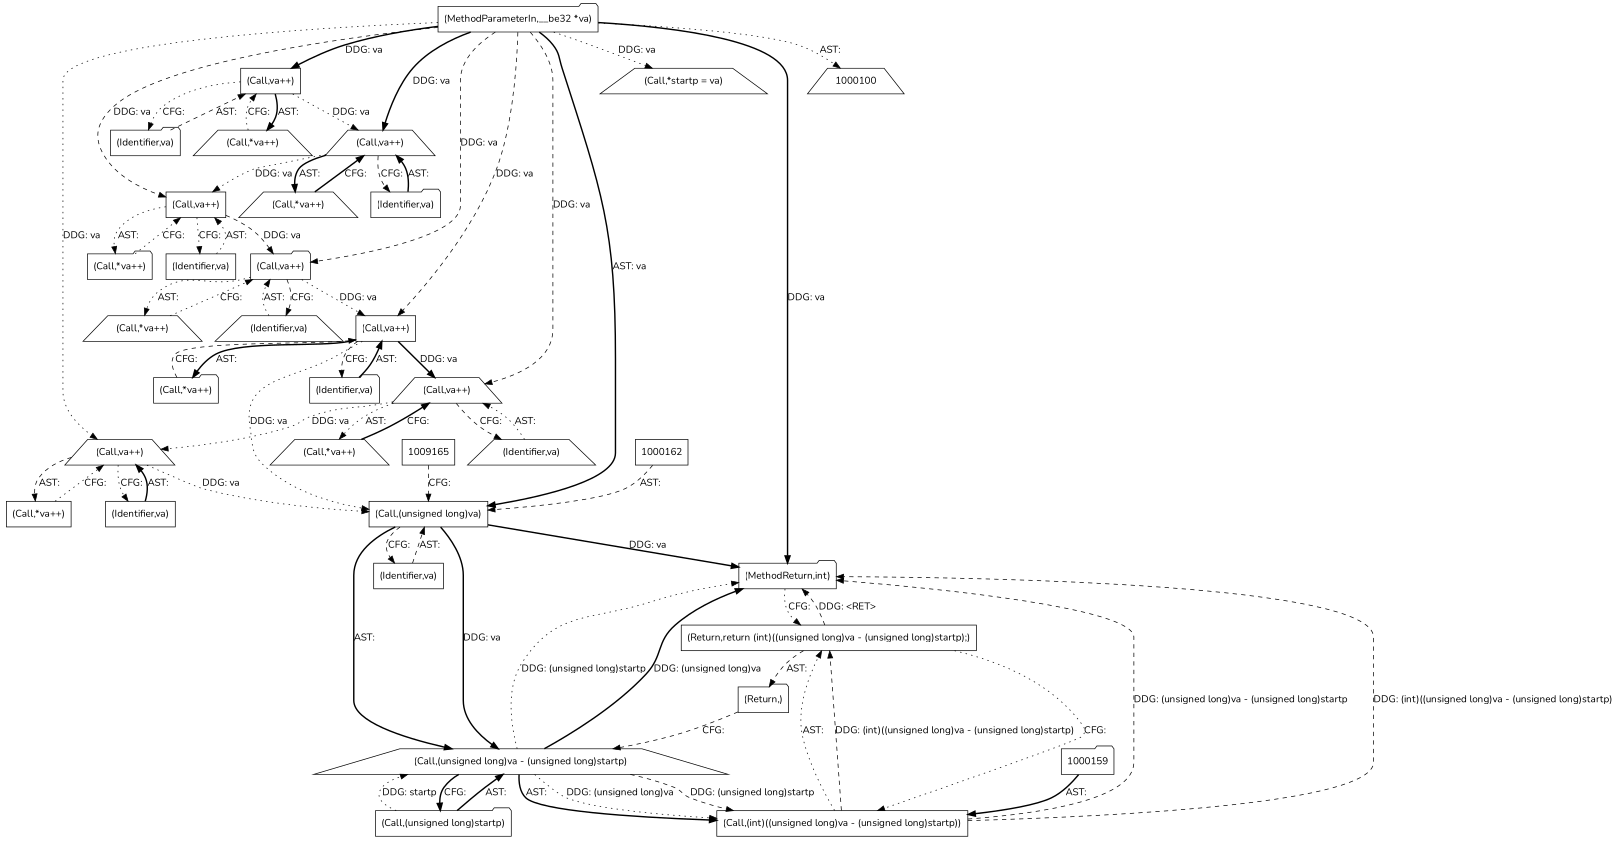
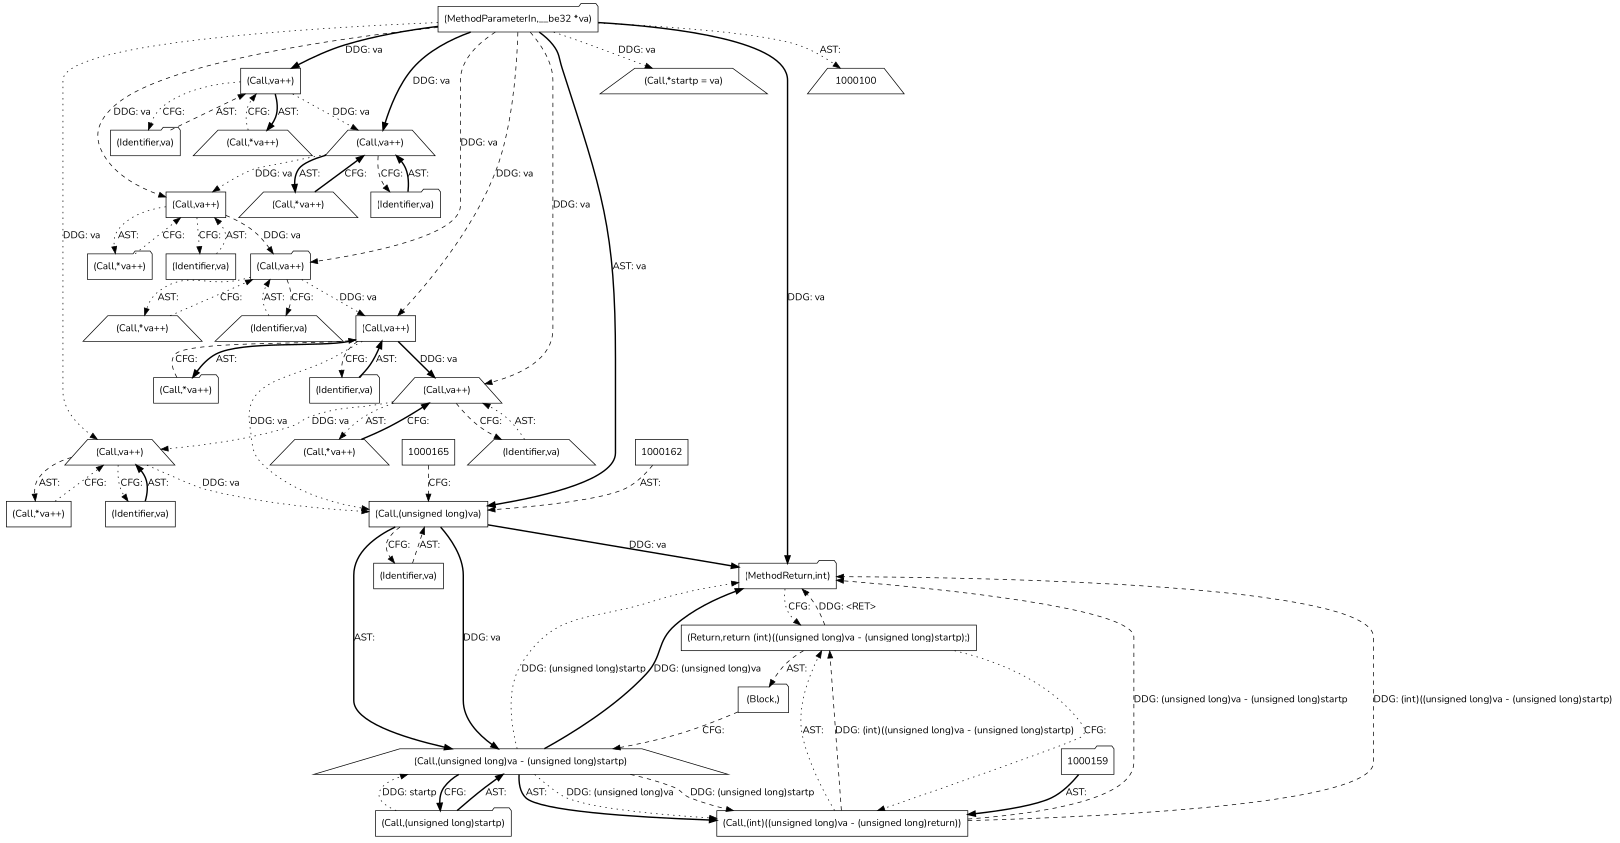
node "1009165": label "1009165" -> "1000165"
node "(Return,)": label "(Return,)" -> "(Block,)"
node "(Call,(int)((unsigned long)va - (unsigned long)startp))": label "(Call,(int)((unsigned long)va - (unsigned long)startp))" -> "(Call,(int)((unsigned long)va - (unsigned long)return))"
